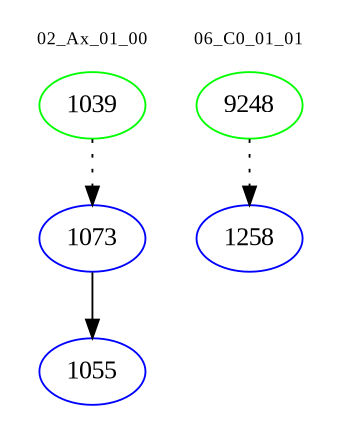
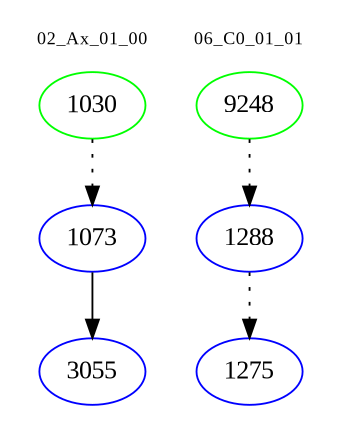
node "1039": label "1039" -> "1030"
node "1258": label "1258" -> "1288"
node "1055": label "1055" -> "3055"
node "1275": added
